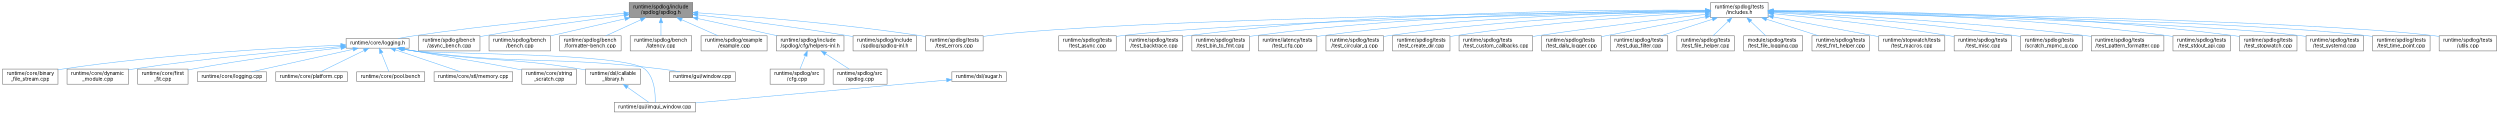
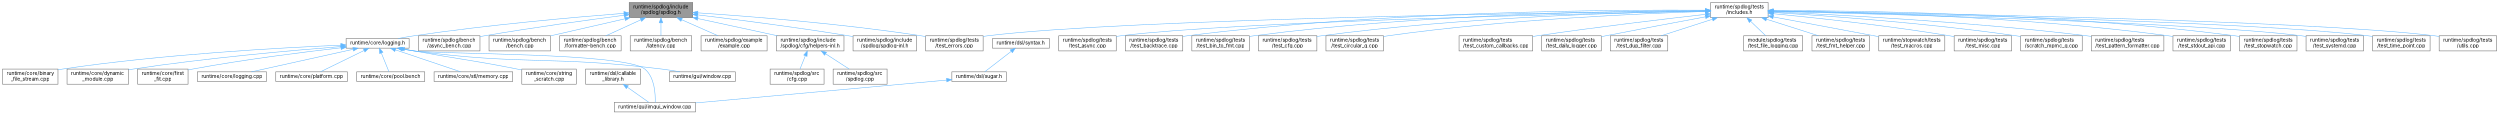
node "runtime/dsl/syntax.h": added
node "runtime/latency/tests /test_cfg.cpp": label "runtime/latency/tests /test_cfg.cpp" -> "runtime/spdlog/tests /test_cfg.cpp"
node "runtime/spdlog/tests /test_create_dir.cpp": removed
node "runtime/spdlog/tests /test_file_helper.cpp": removed
edge "runtime/dsl/callable _library.h" -> "runtime/core/logging.h": removed
